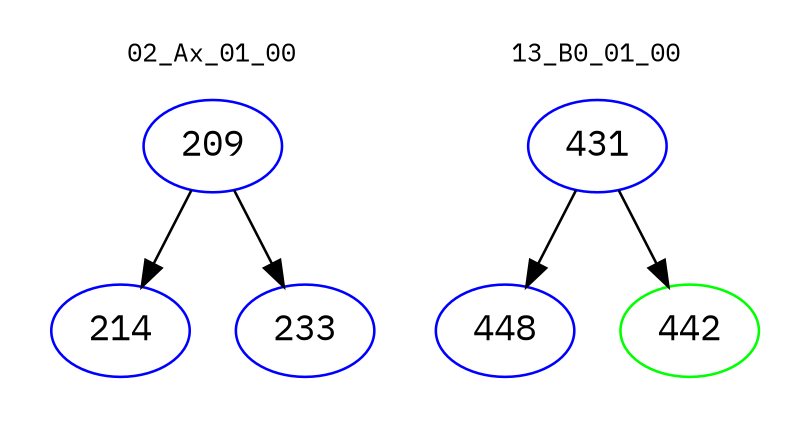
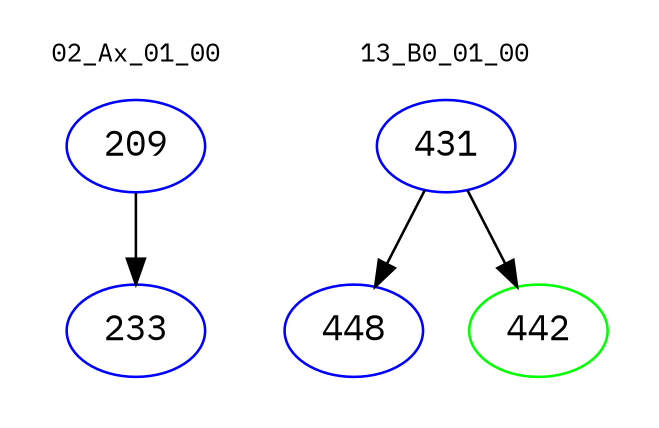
node "214": removed
